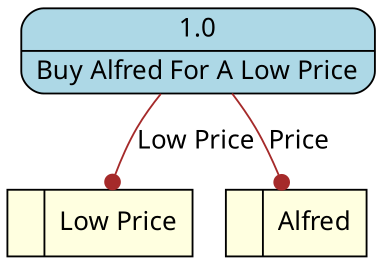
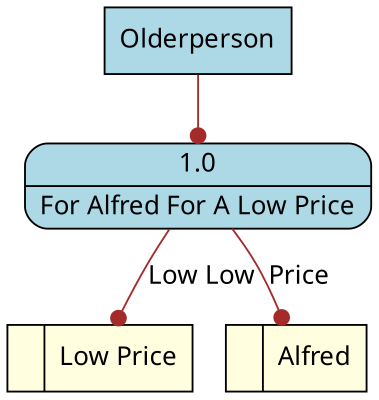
node "Olderperson": added
node "1.0": text "Buy Alfred For A Low Price" -> "For Alfred For A Low Price"
edge "1.0" -> "Low Price": label "Low Price" -> "Low Low"
